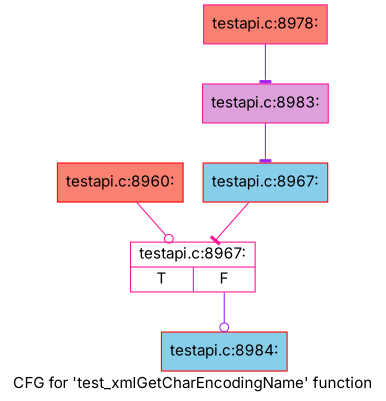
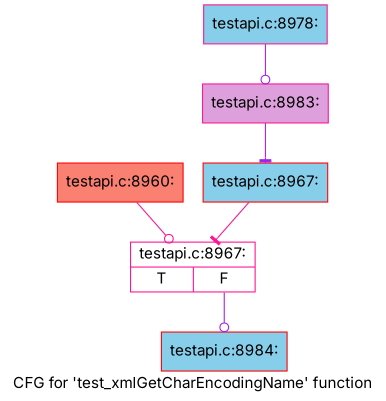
node "testapi.c:8978:": fillcolor salmon -> skyblue
edge "testapi.c:8978:" -> "testapi.c:8983:": arrowhead tee -> odot
